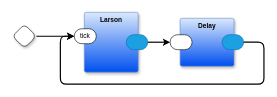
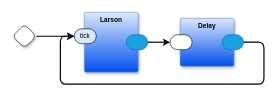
node "tick": fillcolor #ffffff -> #dae8fc
